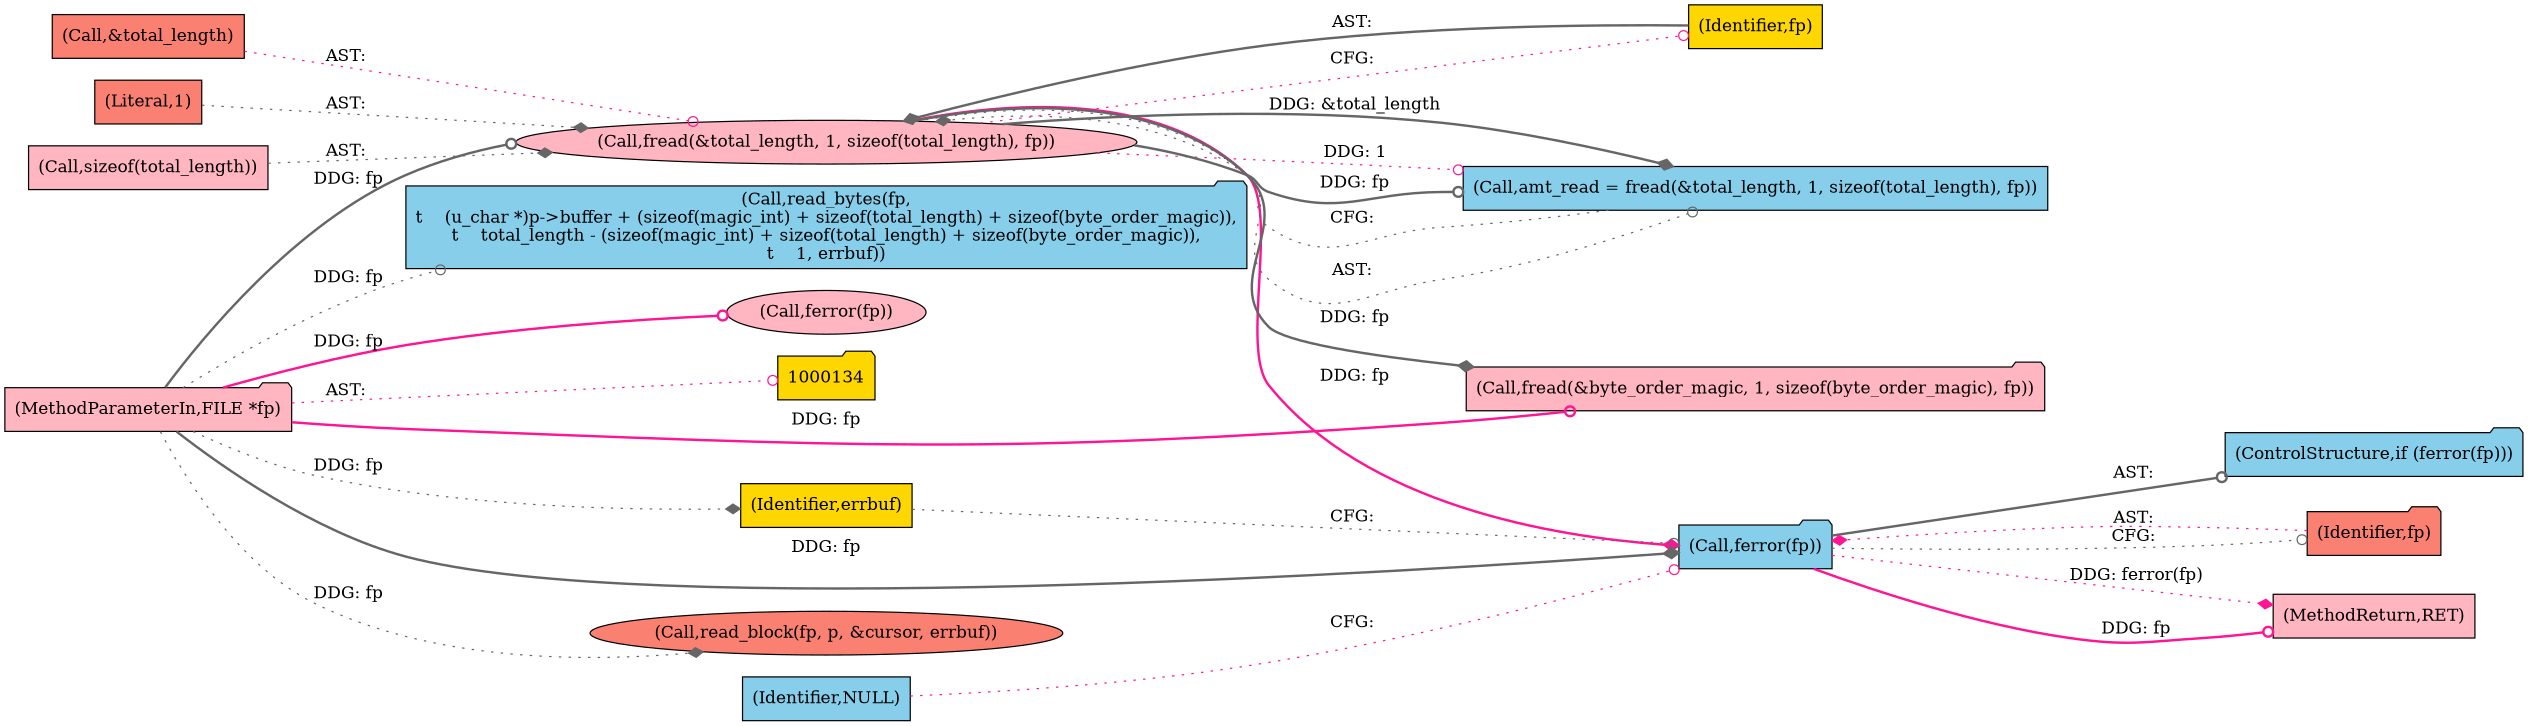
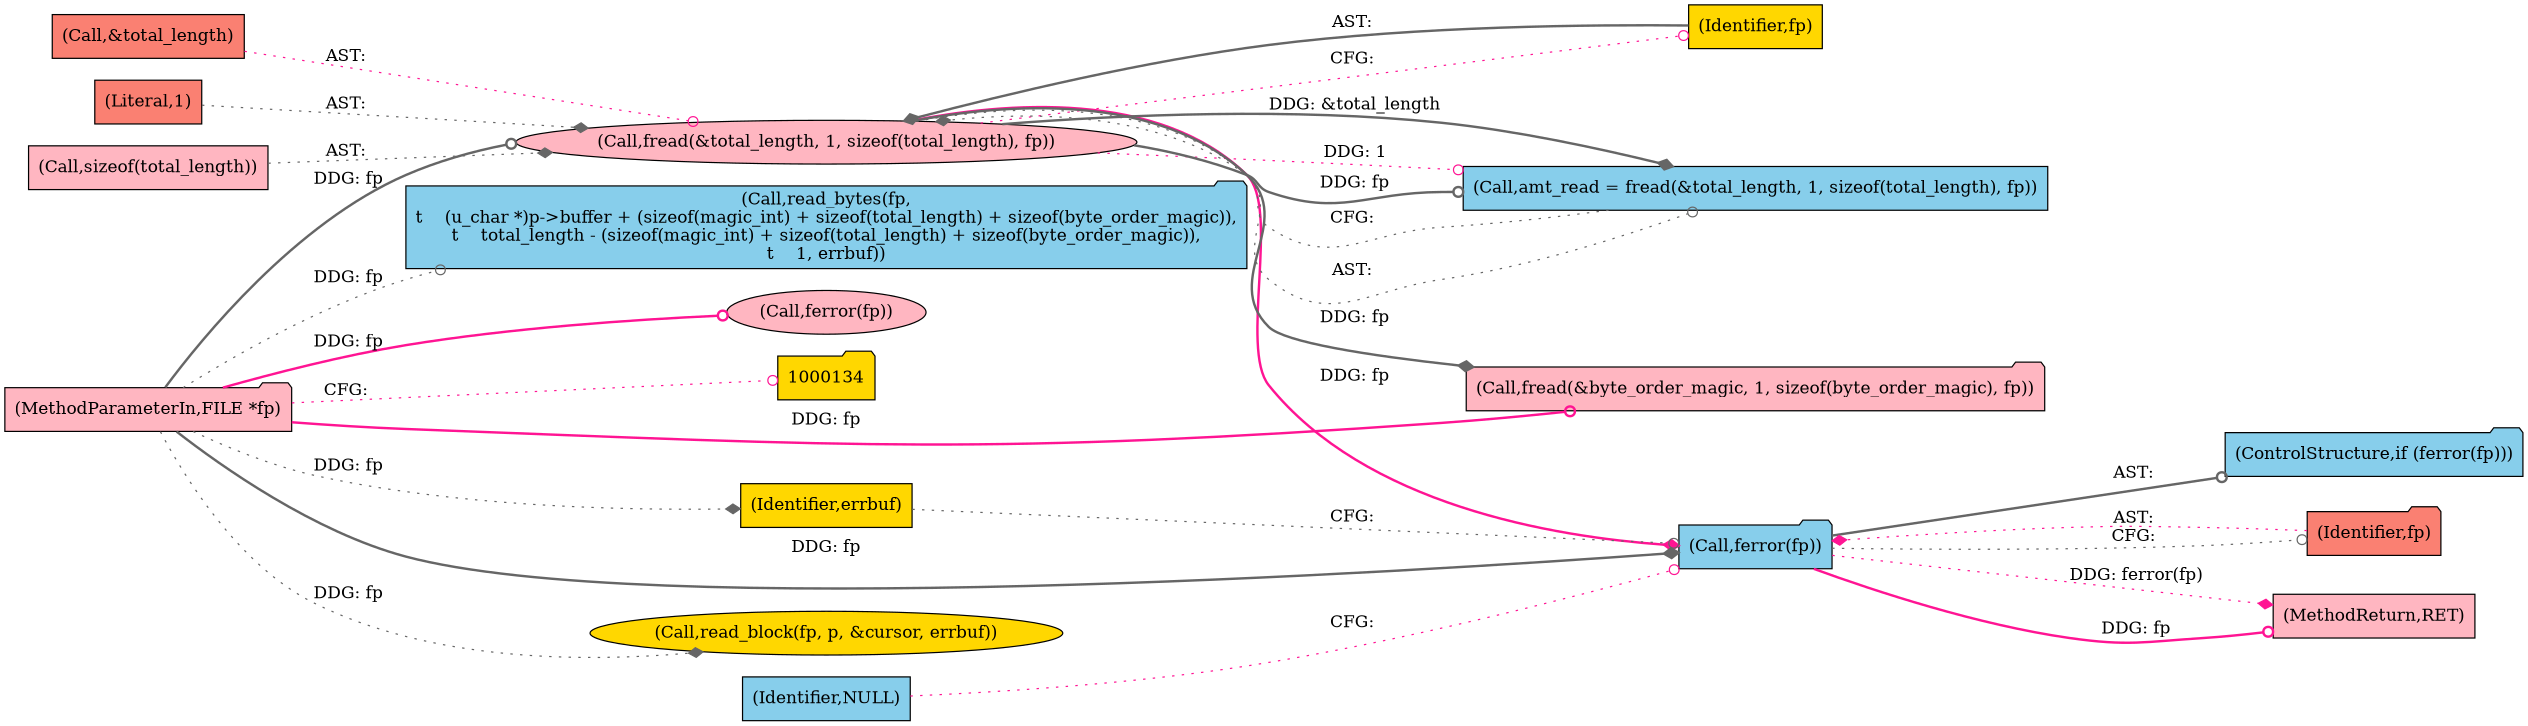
edge "(MethodParameterIn,FILE *fp)" -> "1000134": label "AST: " -> "CFG: "
node "(Call,read_block(fp, p, &cursor, errbuf))": fillcolor salmon -> gold
